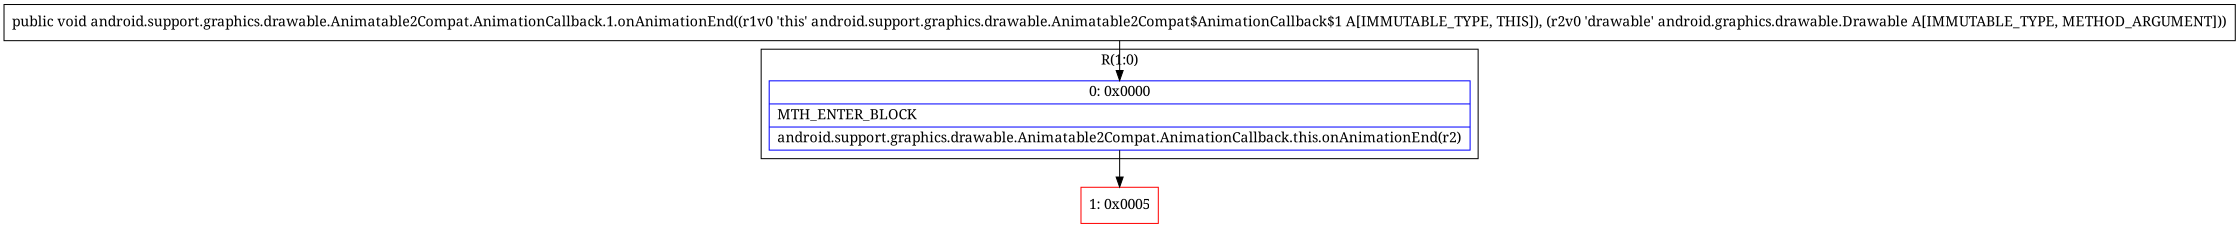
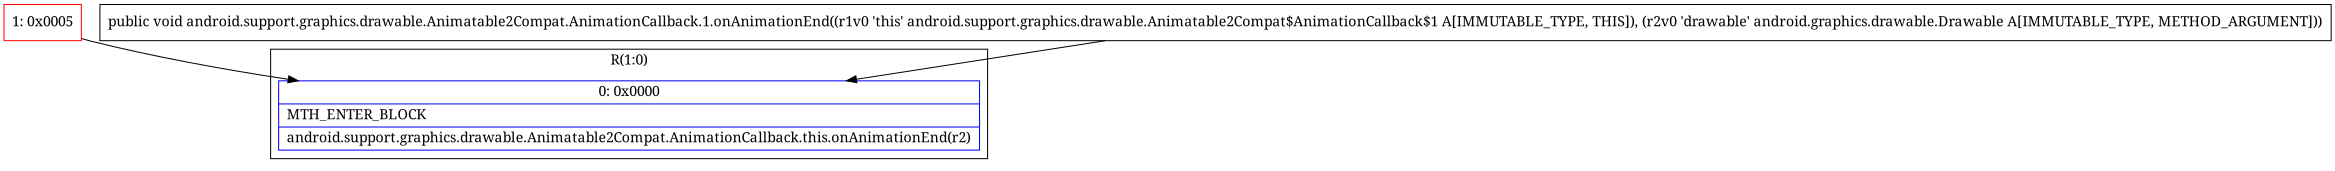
edge "0: 0x0000" -> "1: 0x0005": reversed
